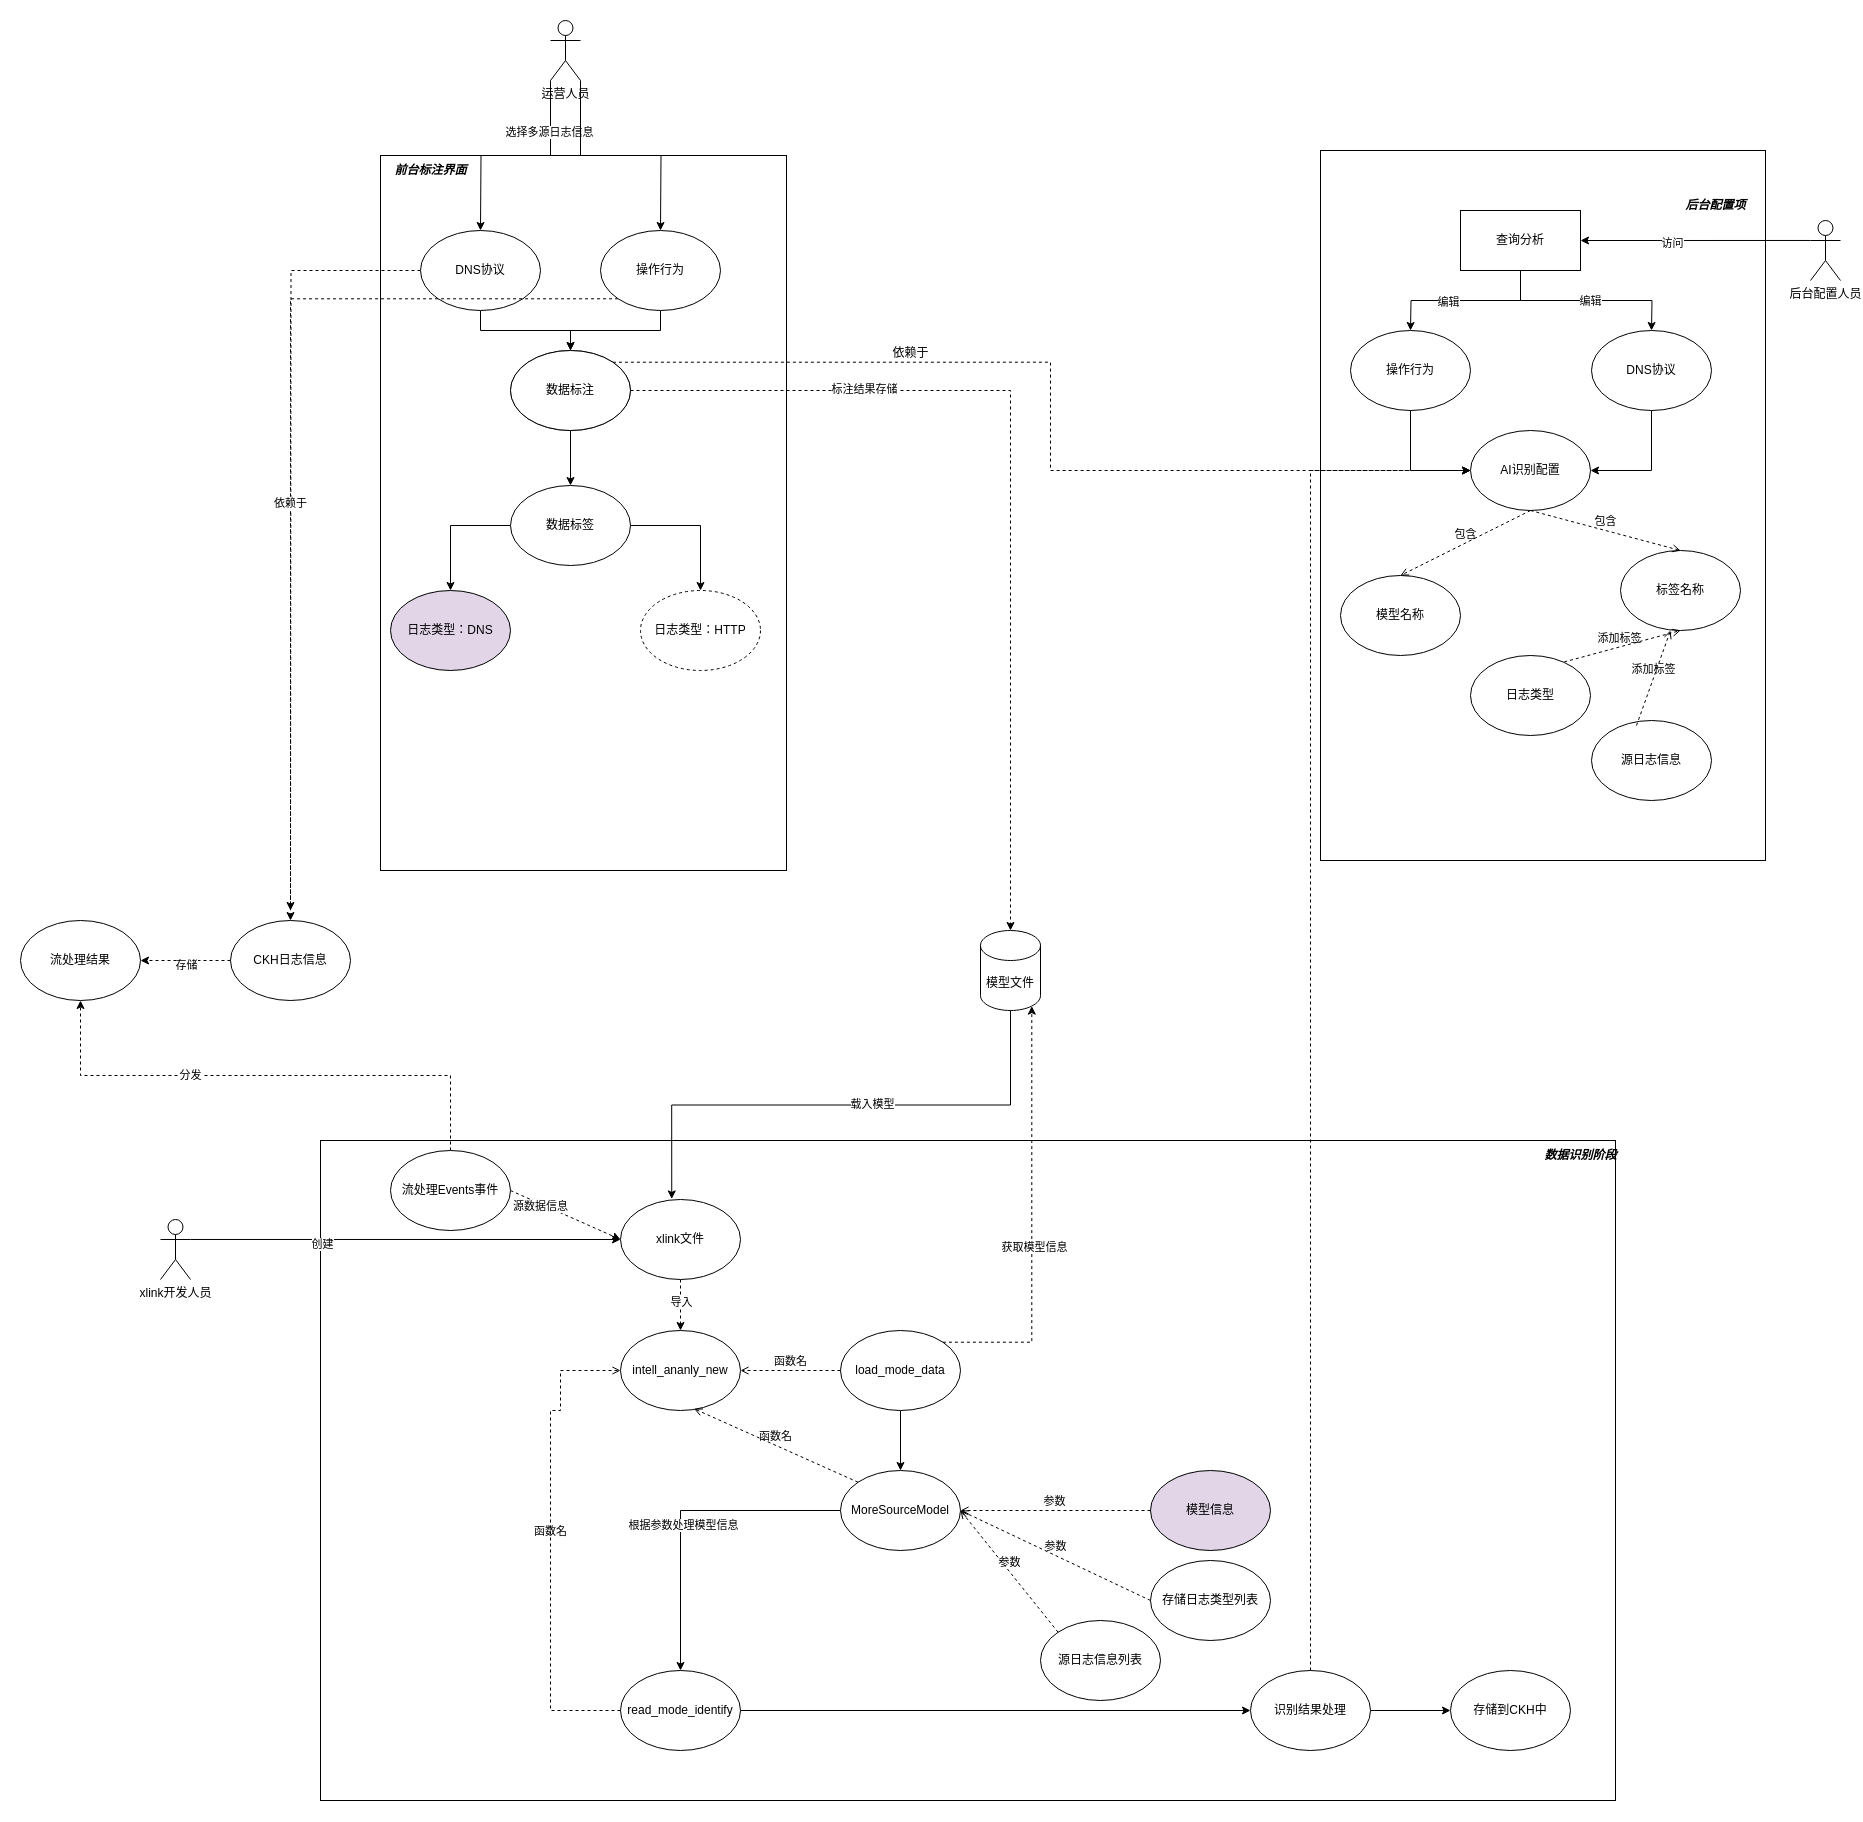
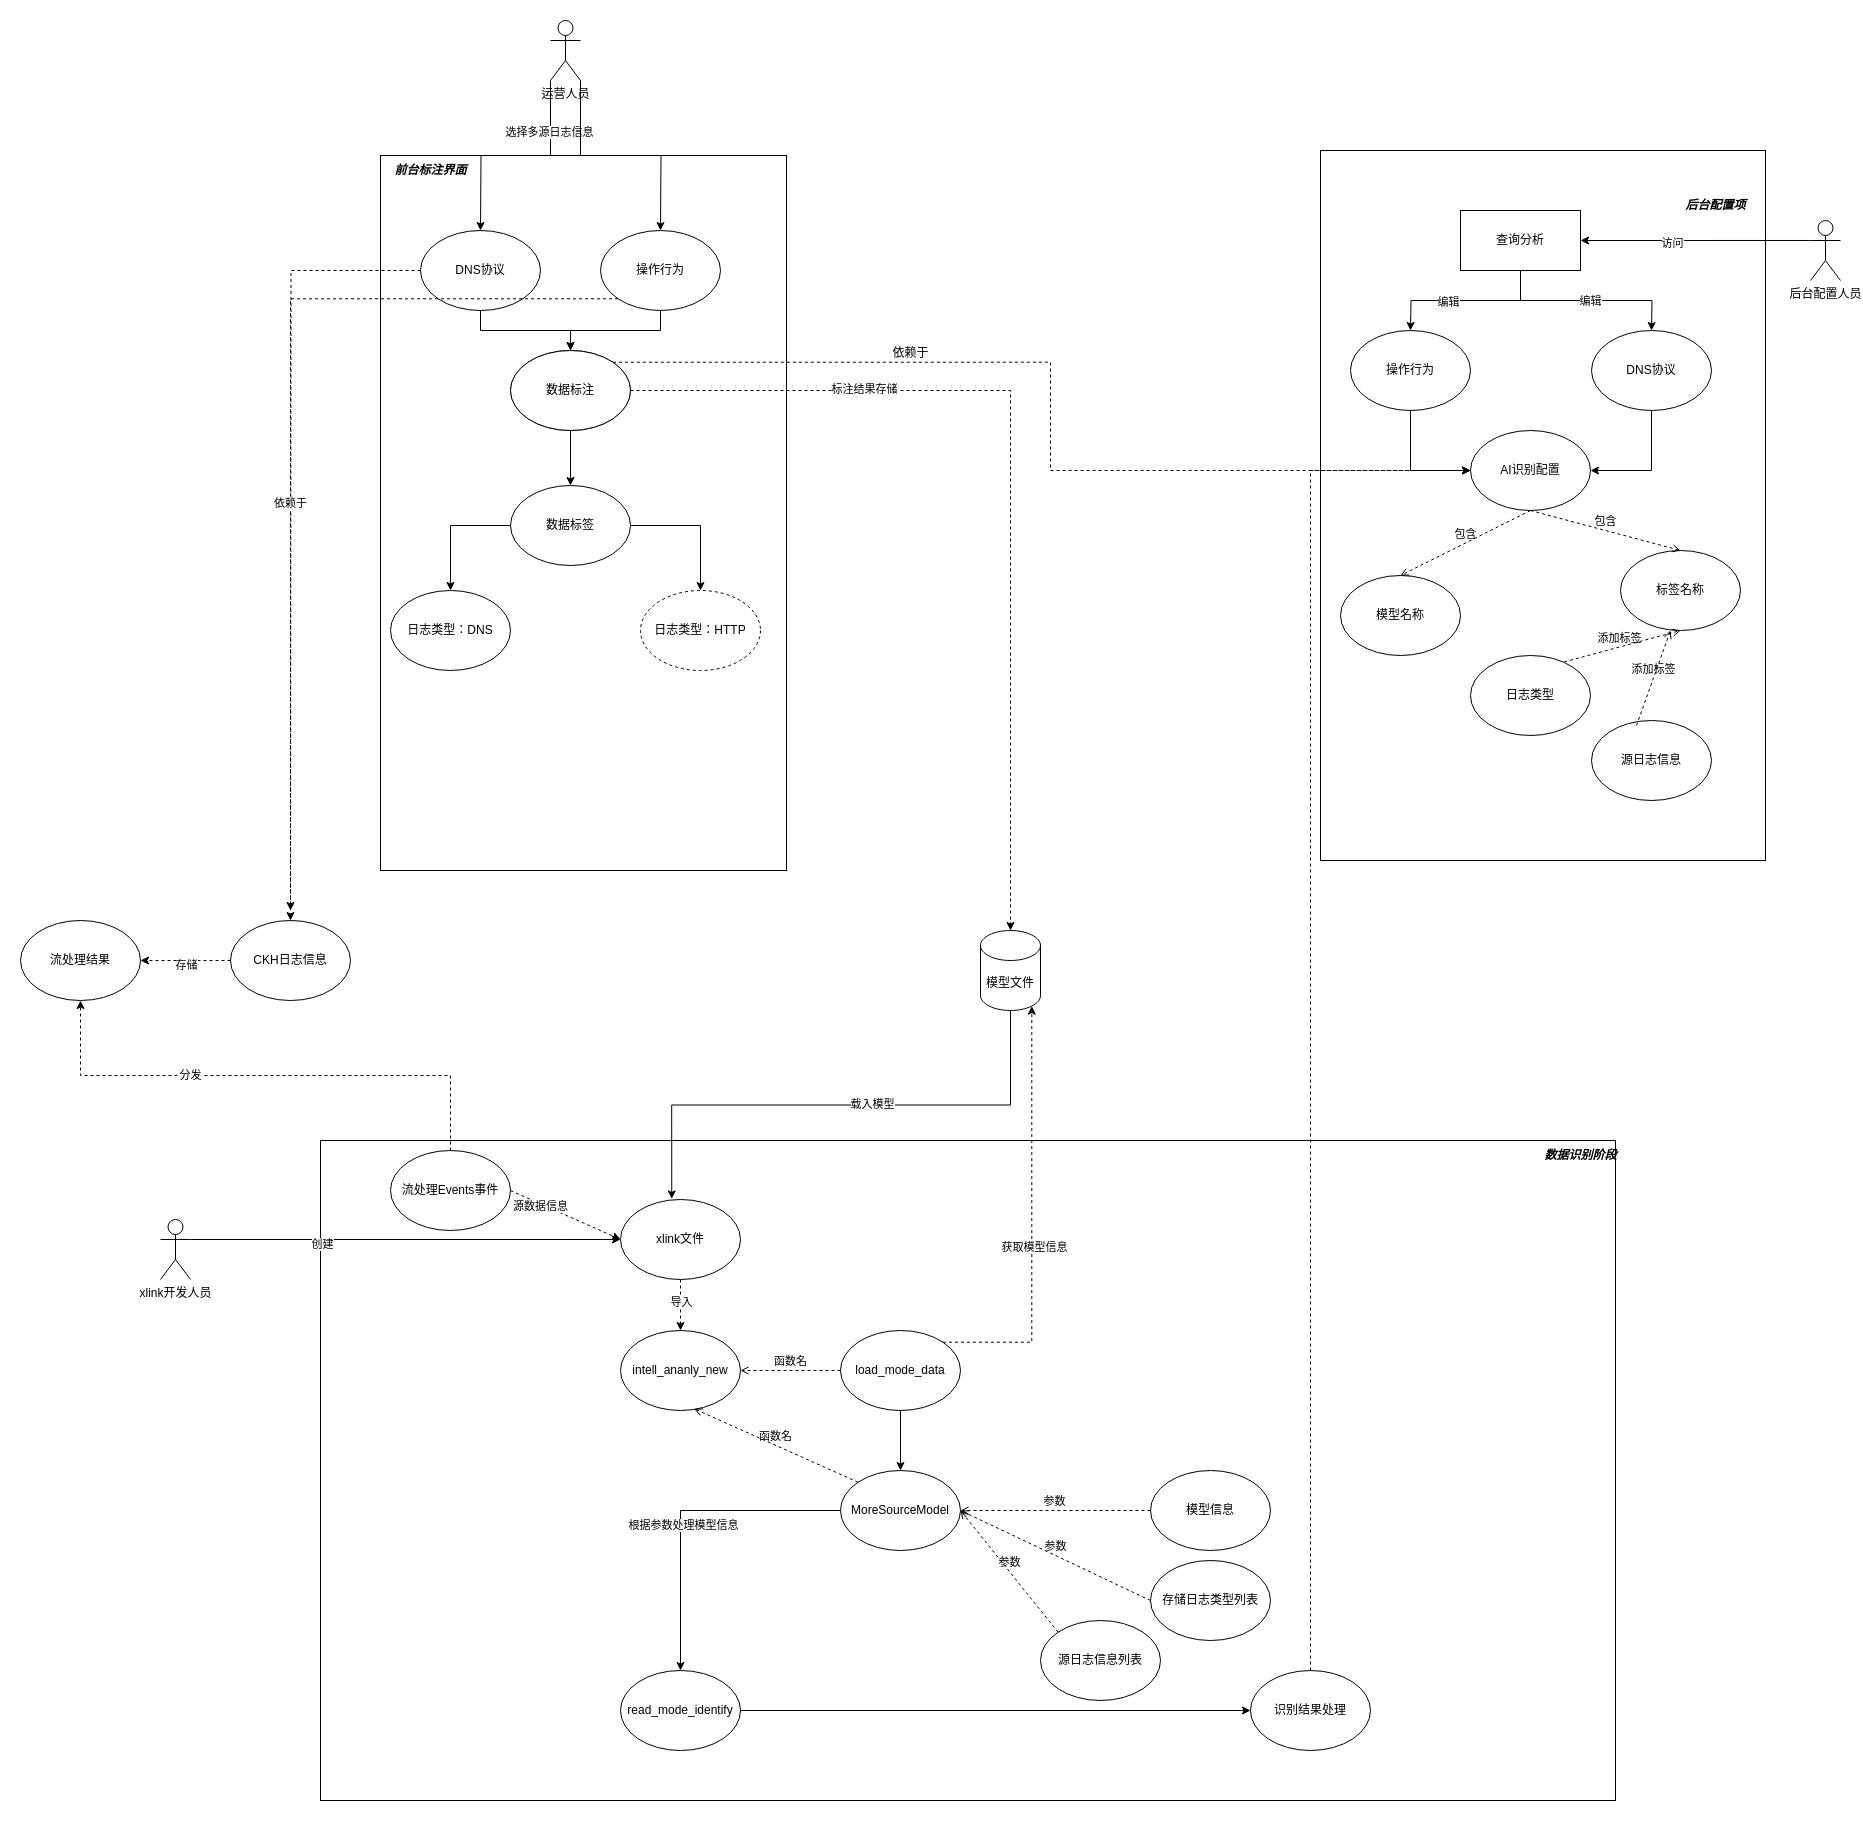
node "日志类型：DNS": fillcolor #e1d5e7 -> #ffffff
node "模型信息": fillcolor #e1d5e7 -> #ffffff
edge "read_mode_identify" -> "intell_ananly_new": removed, label "函数名"
edge "识别结果处理" -> "存储到CKH中": removed
node "存储到CKH中": removed
